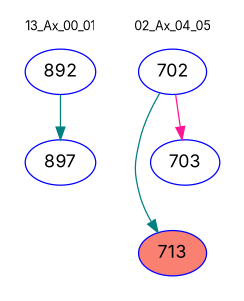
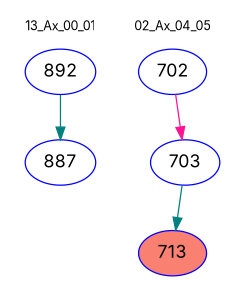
edge "702" -> "713": now "703" -> "713"
node "897": label "897" -> "887"
